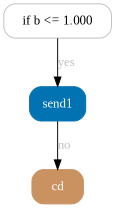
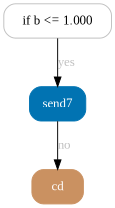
node "send1": label "send1" -> "send7"
